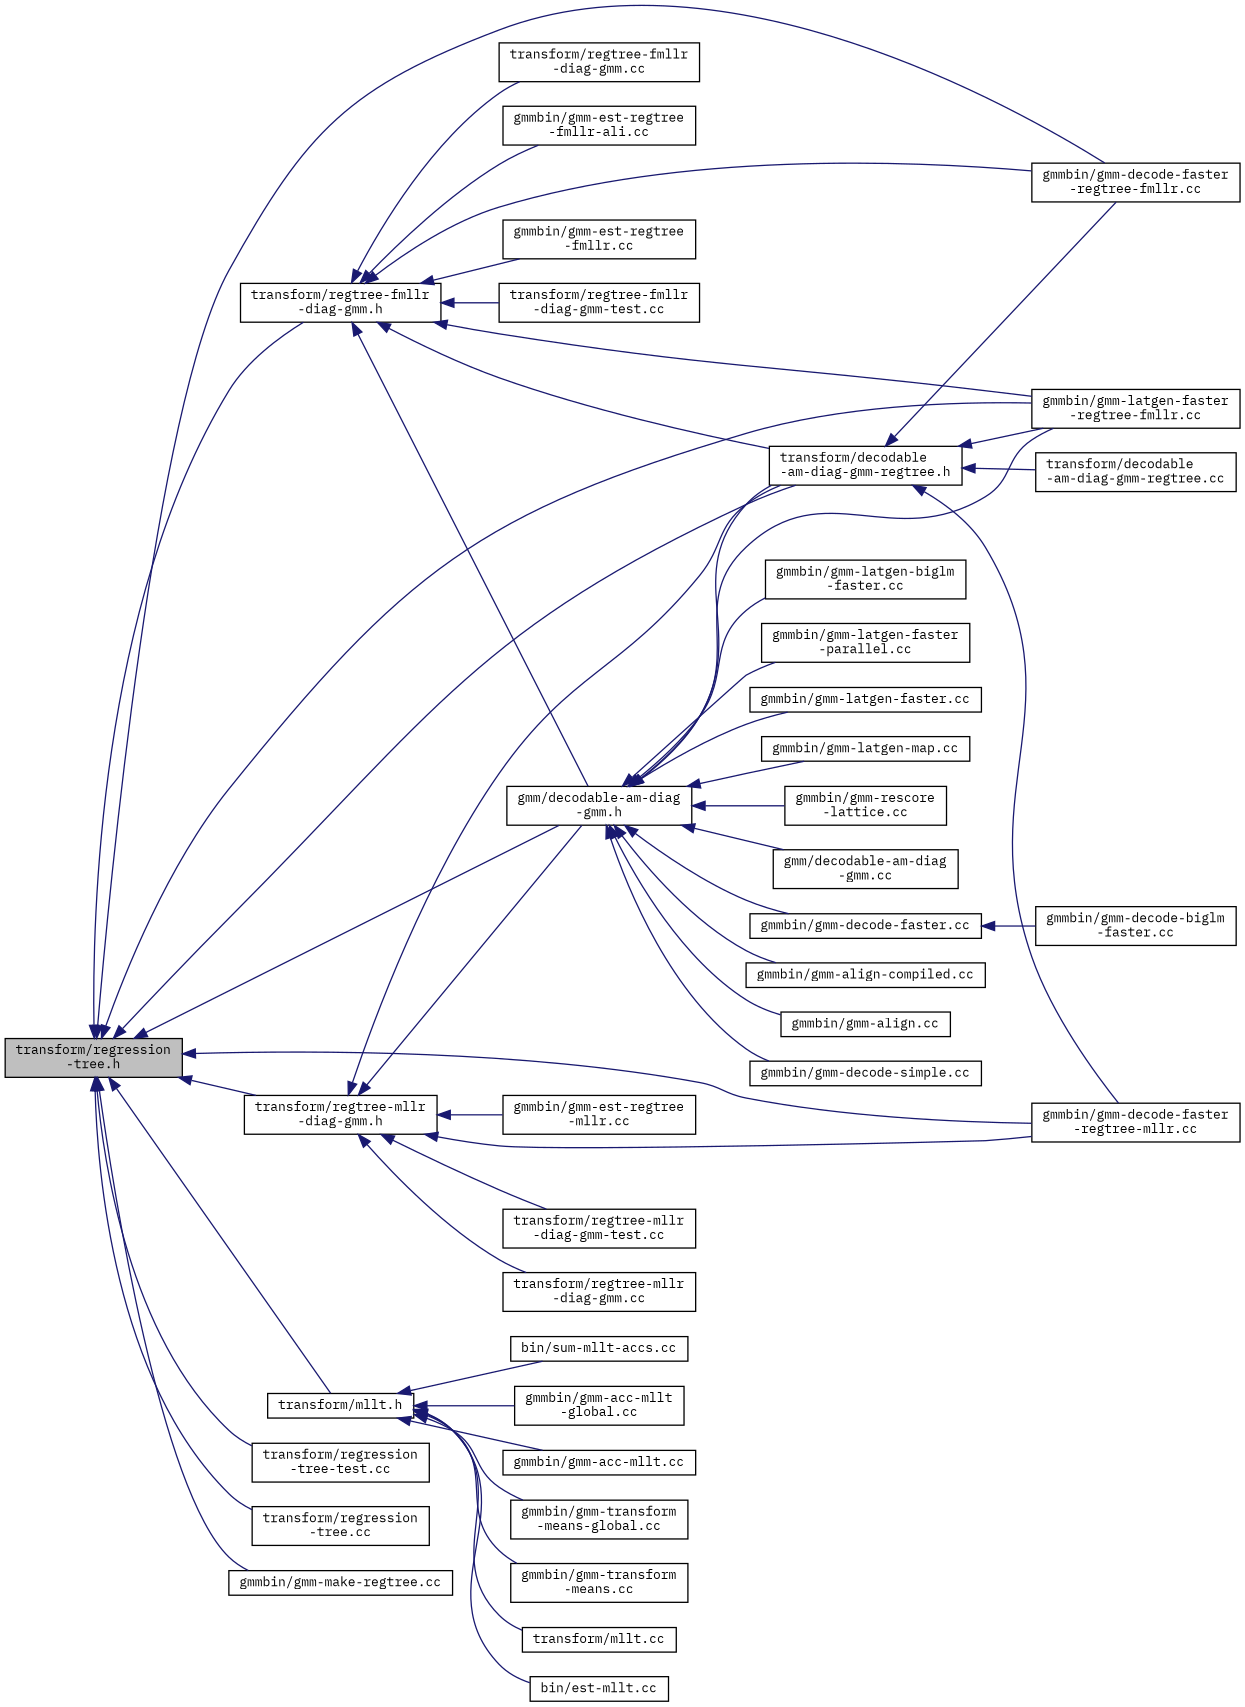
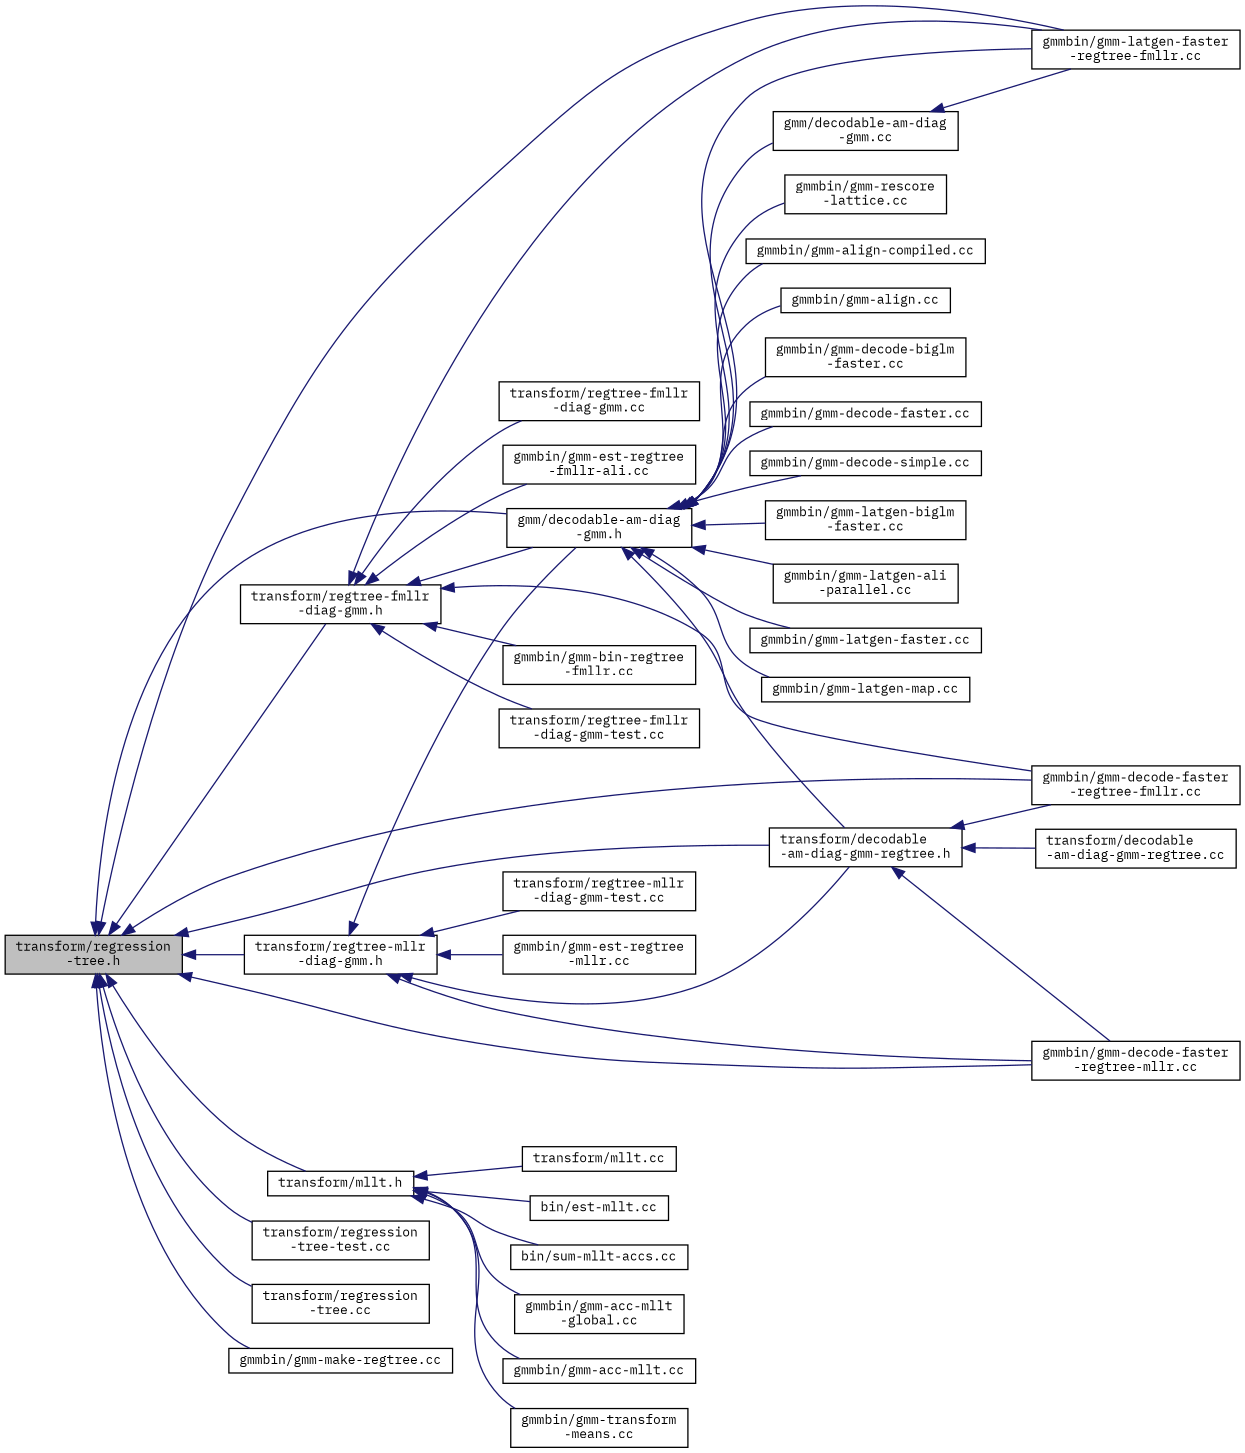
node "gmmbin/gmm-est-regtree -fmllr.cc": label "gmmbin/gmm-est-regtree -fmllr.cc" -> "gmmbin/gmm-bin-regtree -fmllr.cc"
edge "transform/decodable -am-diag-gmm-regtree.h" -> "transform/regtree-fmllr -diag-gmm.h": removed
edge "gmmbin/gmm-latgen-faster -regtree-fmllr.cc" -> "transform/decodable -am-diag-gmm-regtree.h": now "gmmbin/gmm-latgen-faster -regtree-fmllr.cc" -> "gmm/decodable-am-diag -gmm.cc"
node "gmmbin/gmm-latgen-faster -parallel.cc": label "gmmbin/gmm-latgen-faster -parallel.cc" -> "gmmbin/gmm-latgen-ali -parallel.cc"
edge "gmmbin/gmm-decode-biglm -faster.cc" -> "gmmbin/gmm-decode-faster.cc": now "gmmbin/gmm-decode-biglm -faster.cc" -> "gmm/decodable-am-diag -gmm.h"
node "transform/regtree-mllr -diag-gmm.cc": removed
node "gmmbin/gmm-transform -means-global.cc": removed
